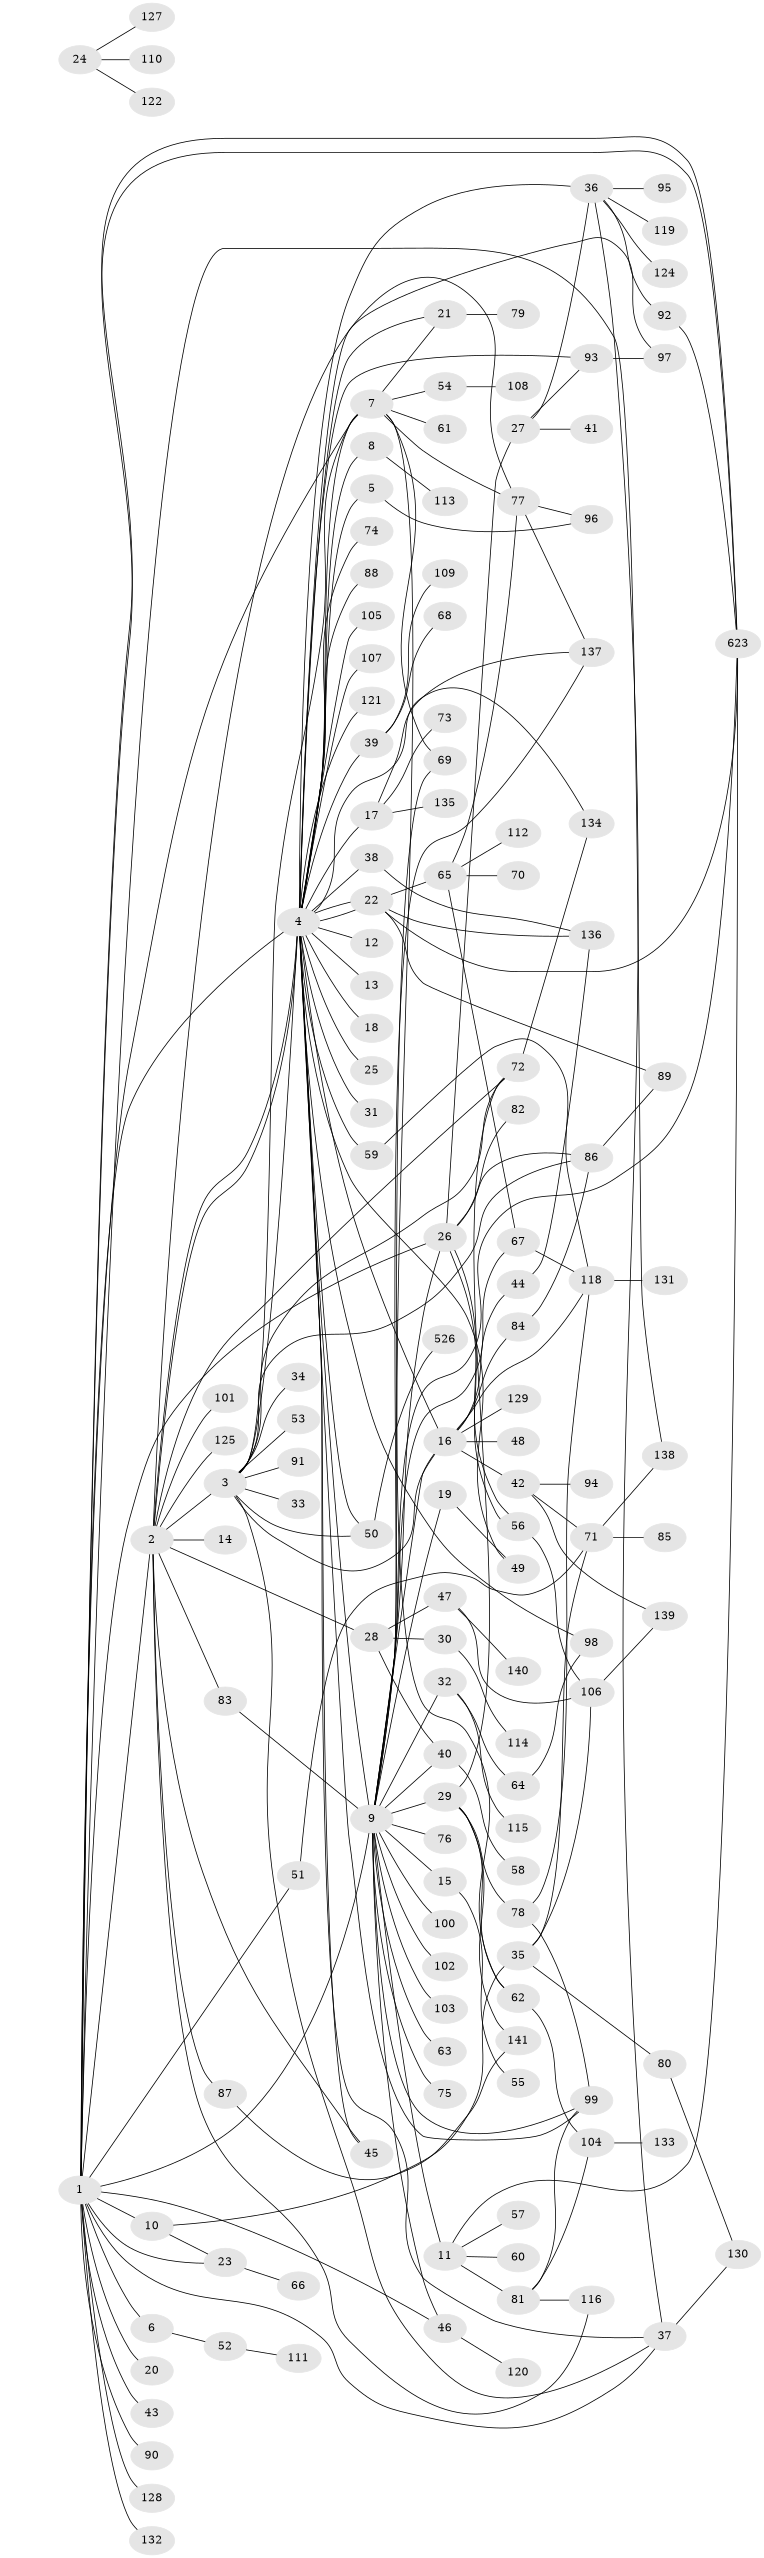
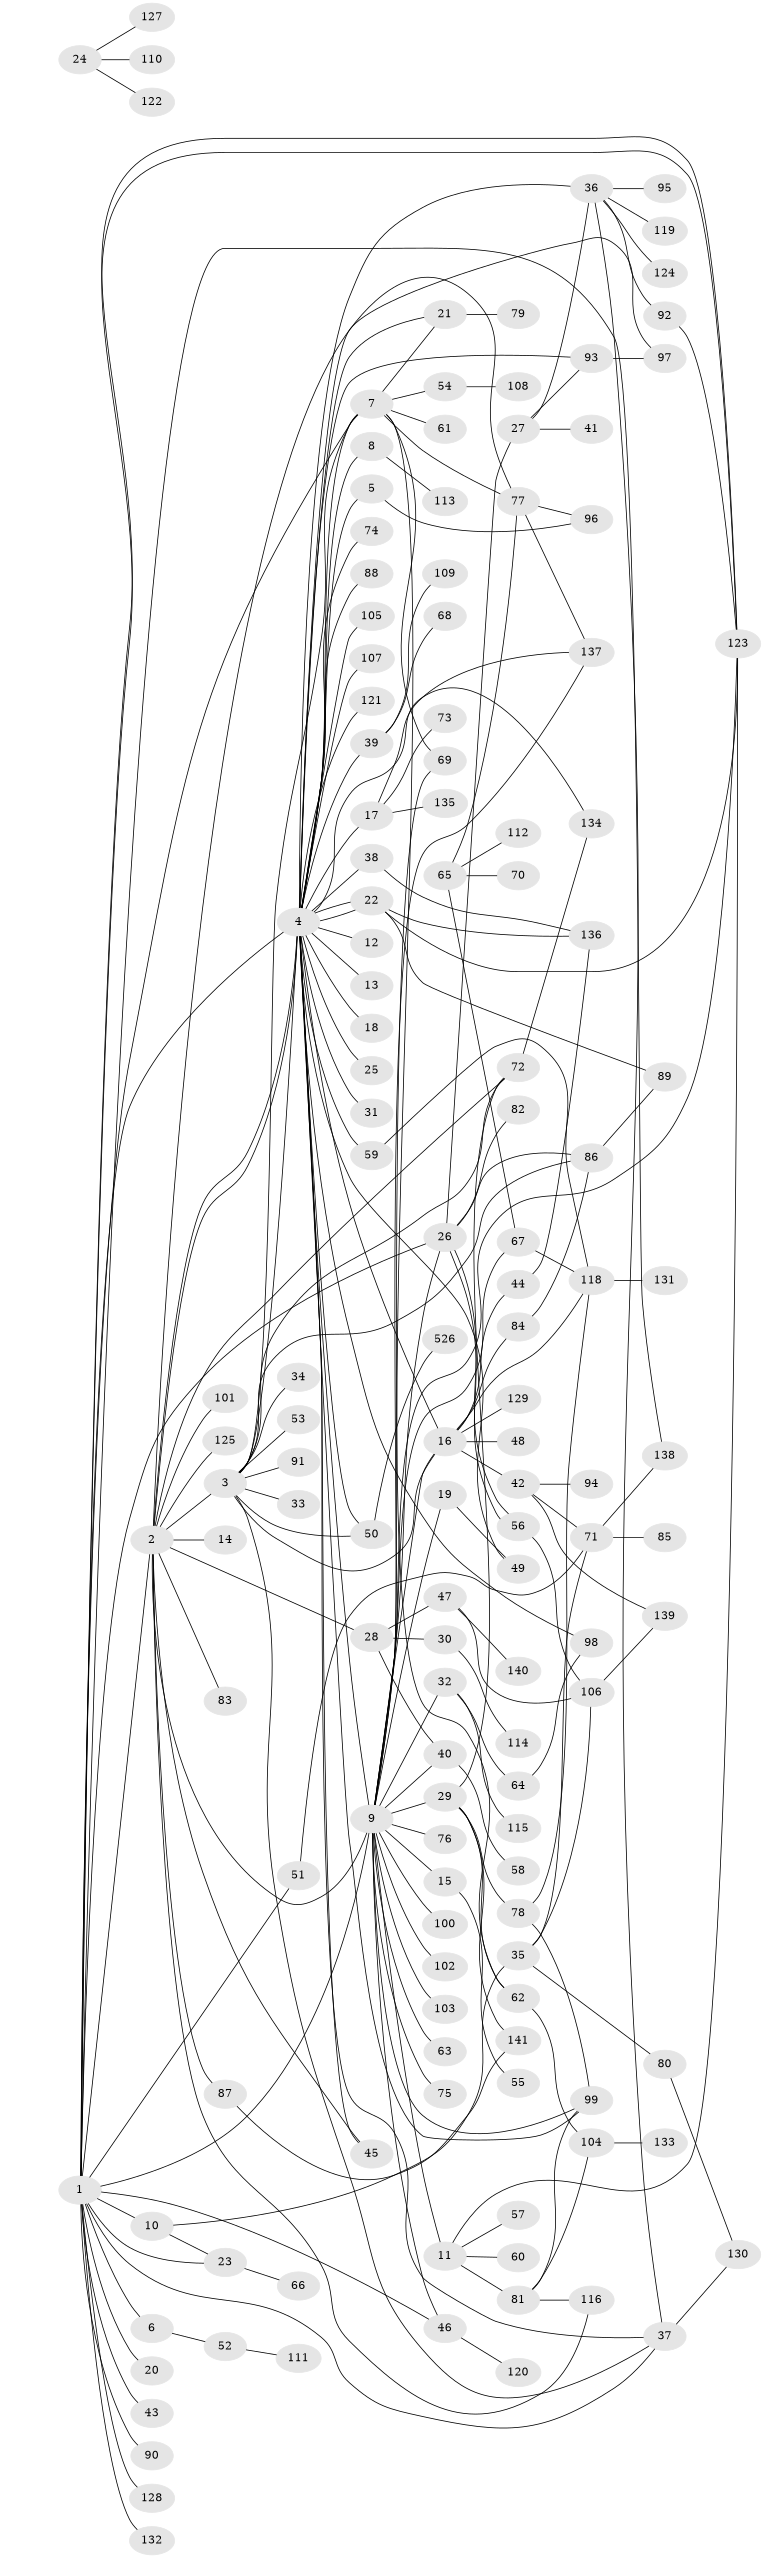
node "623": label "623" -> "123"
edge "65" -- "22": removed
edge "83" -- "9": now "2" -- "9"
